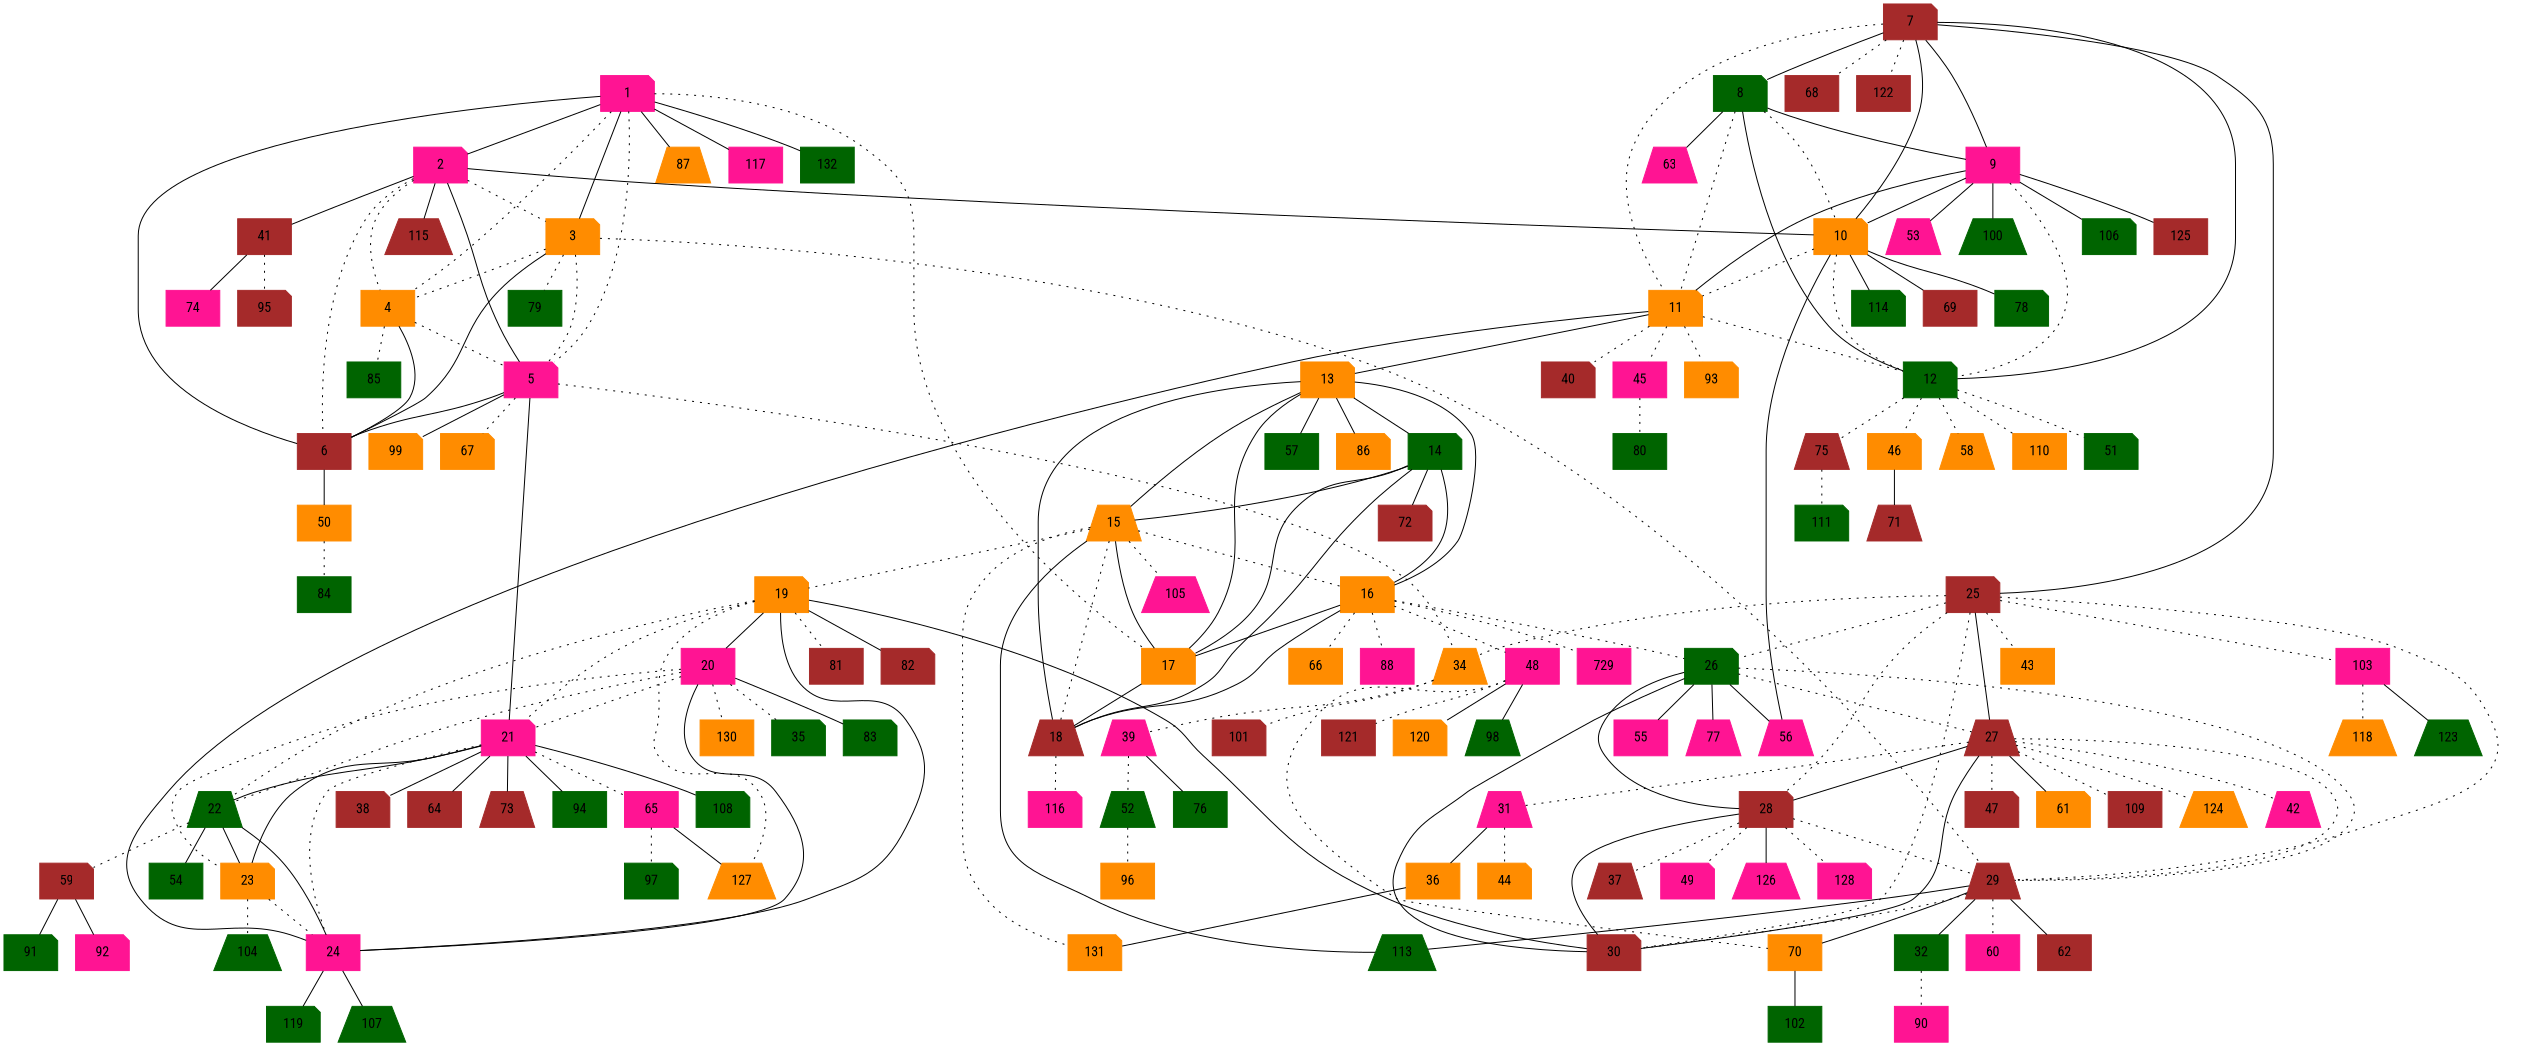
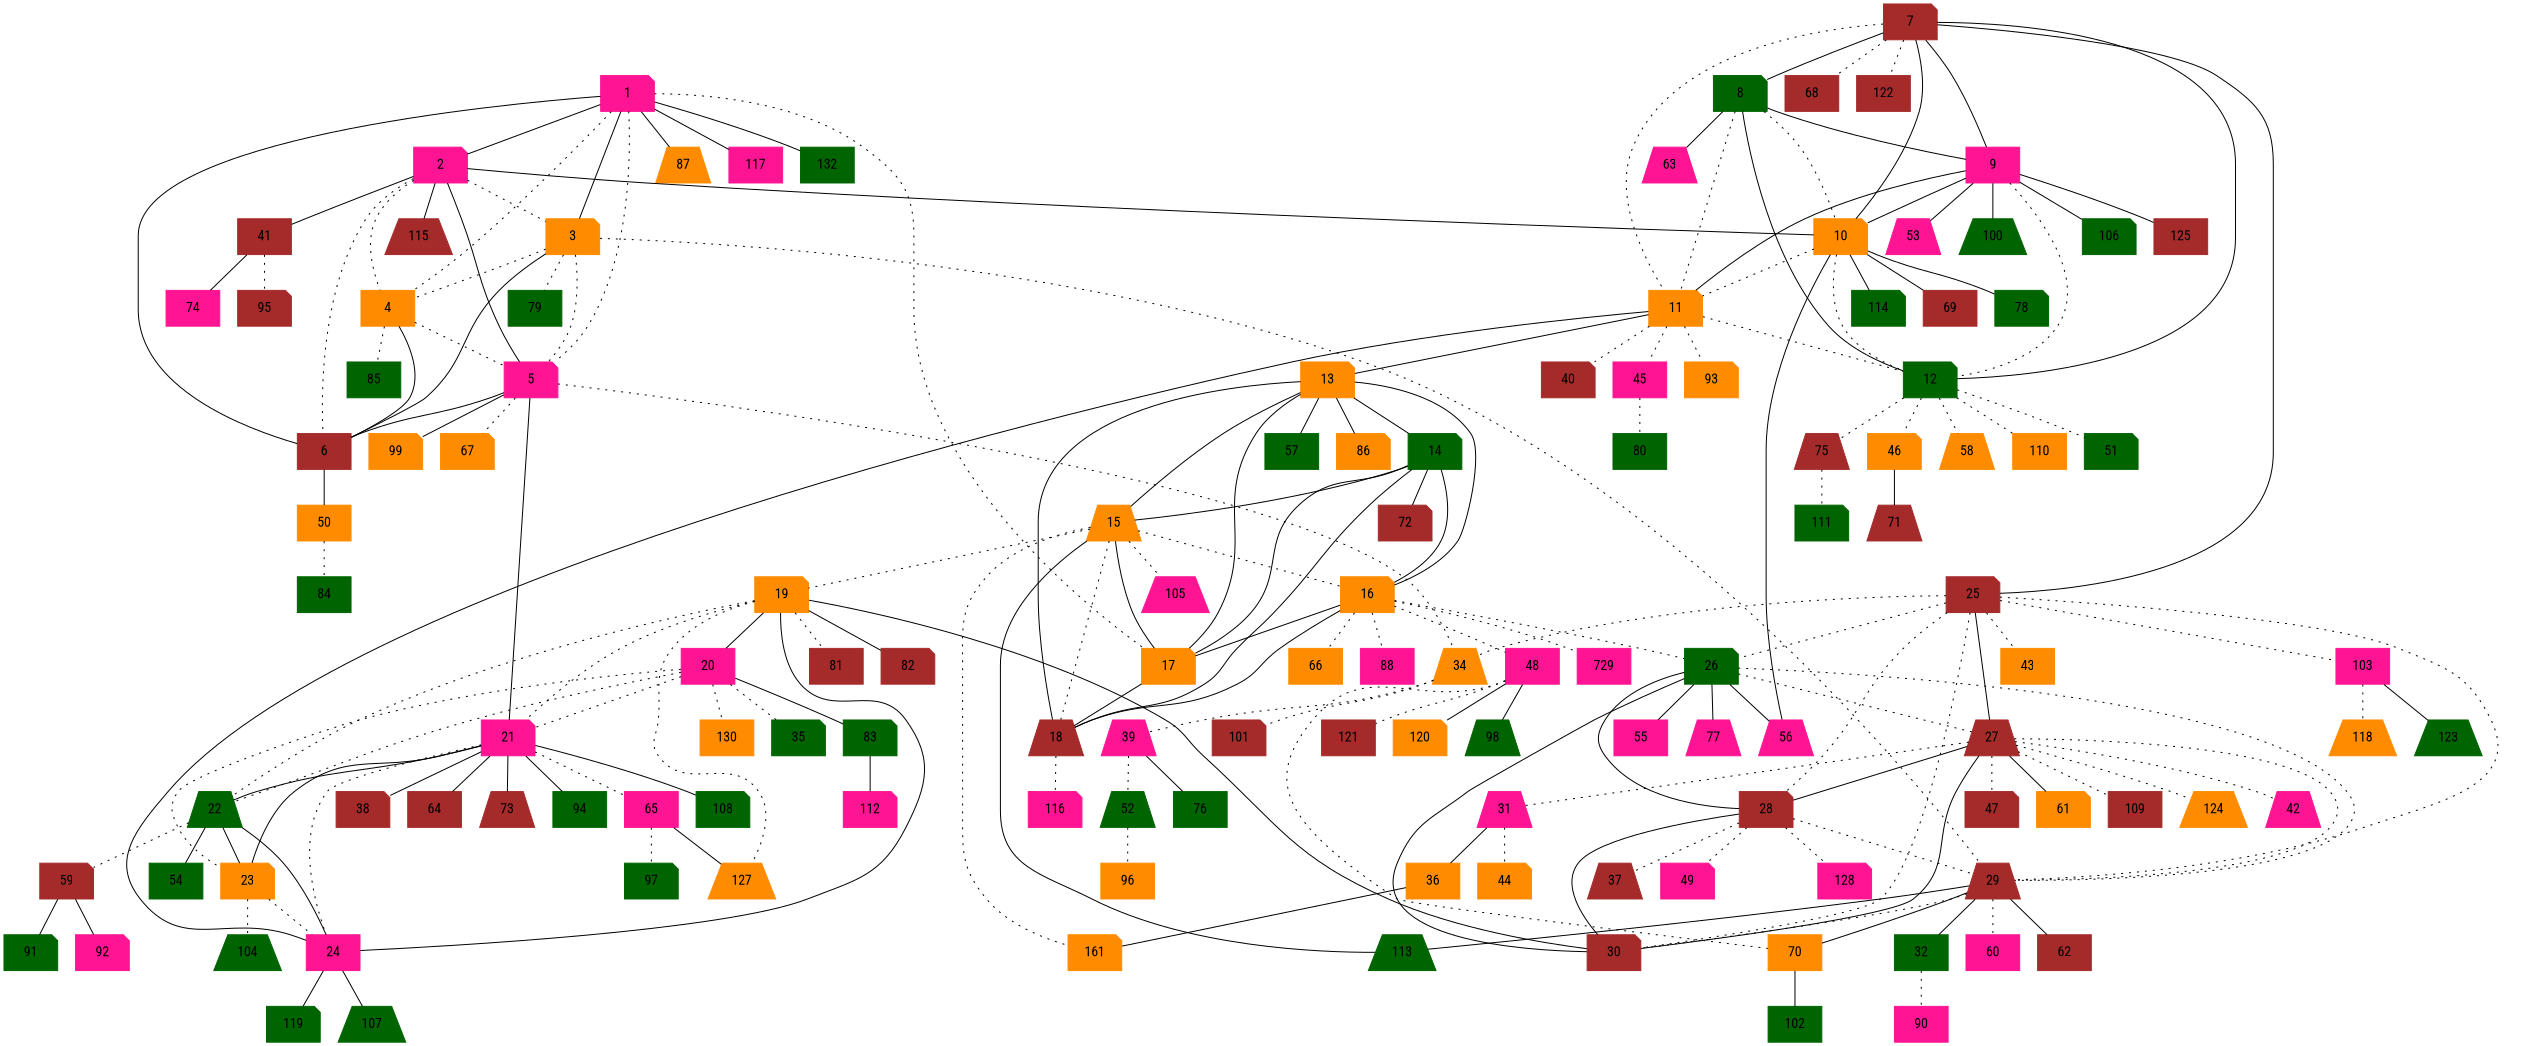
node "112": added
node "126": removed
edge "20" -- "24": removed
node "131": label "131" -> "161"
